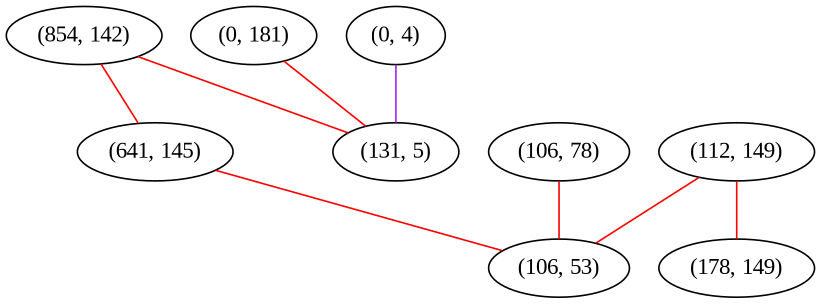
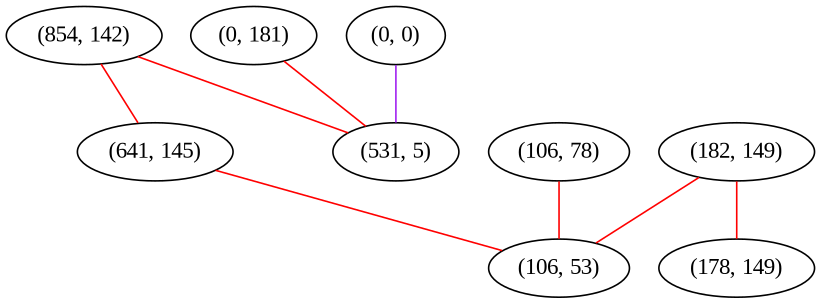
node "(0, 4)": label "(0, 4)" -> "(0, 0)"
node "(131, 5)": label "(131, 5)" -> "(531, 5)"
node "(112, 149)": label "(112, 149)" -> "(182, 149)"
